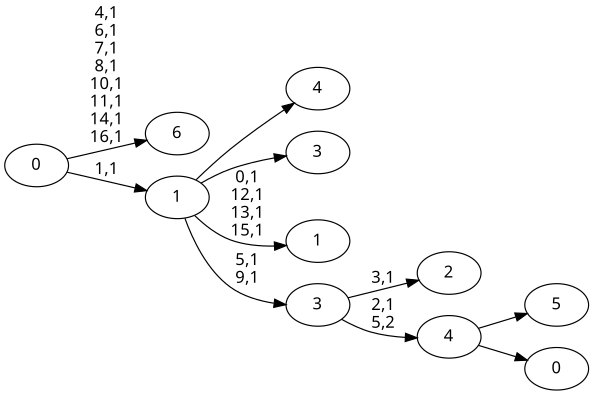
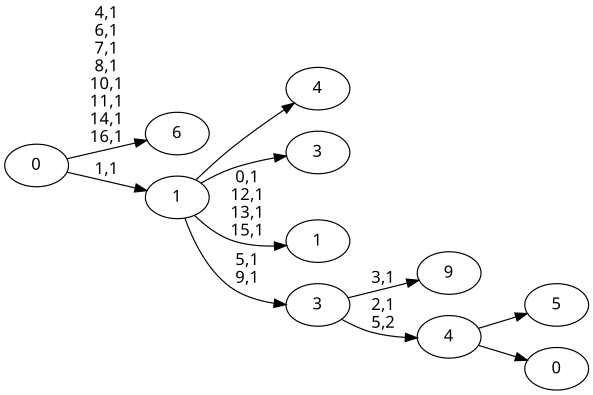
node "2": label "2" -> "9"
